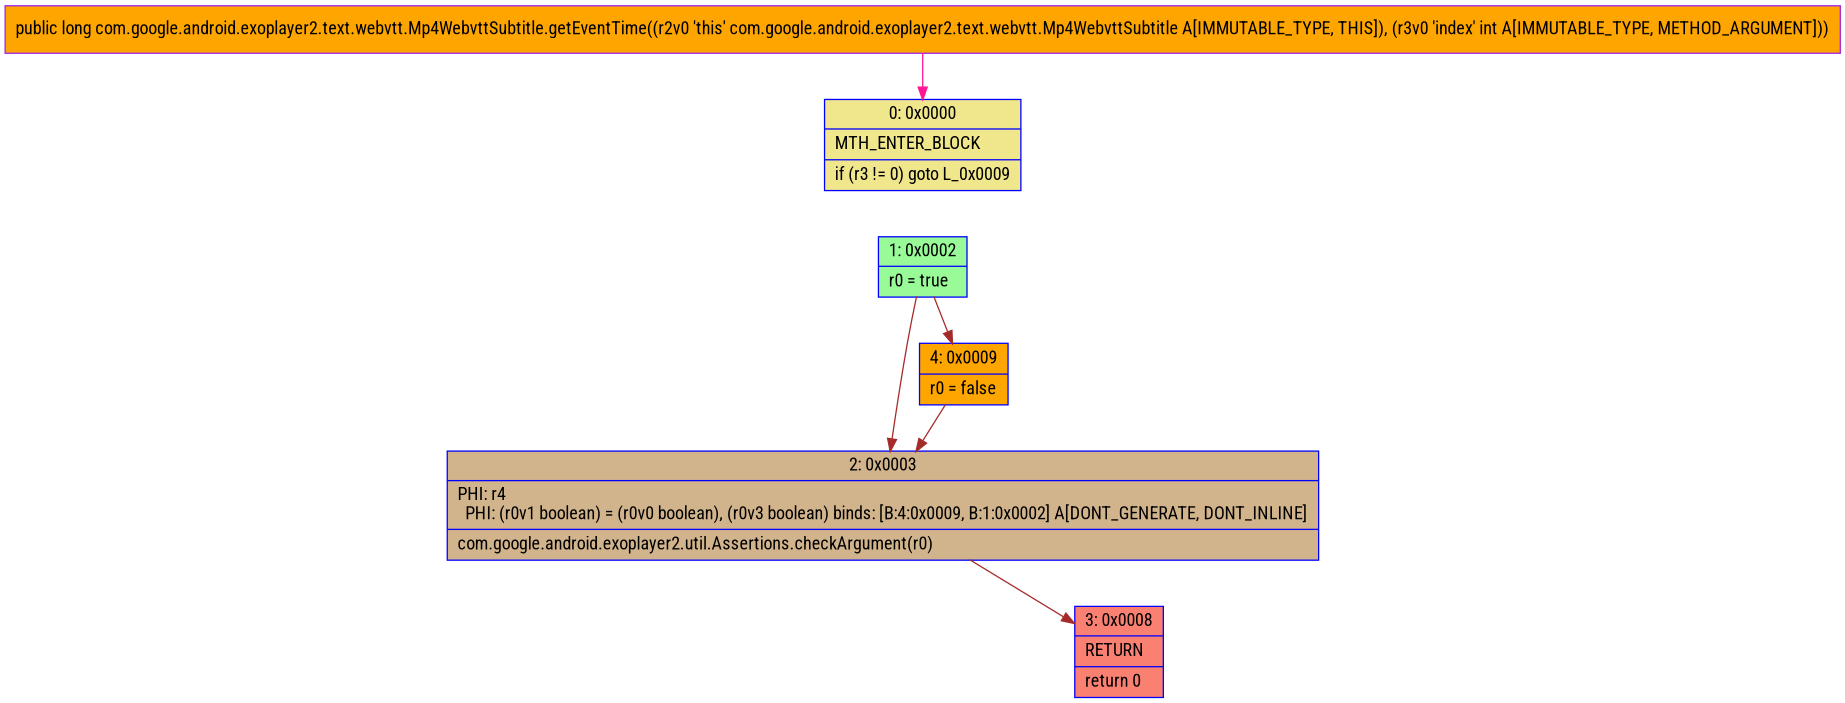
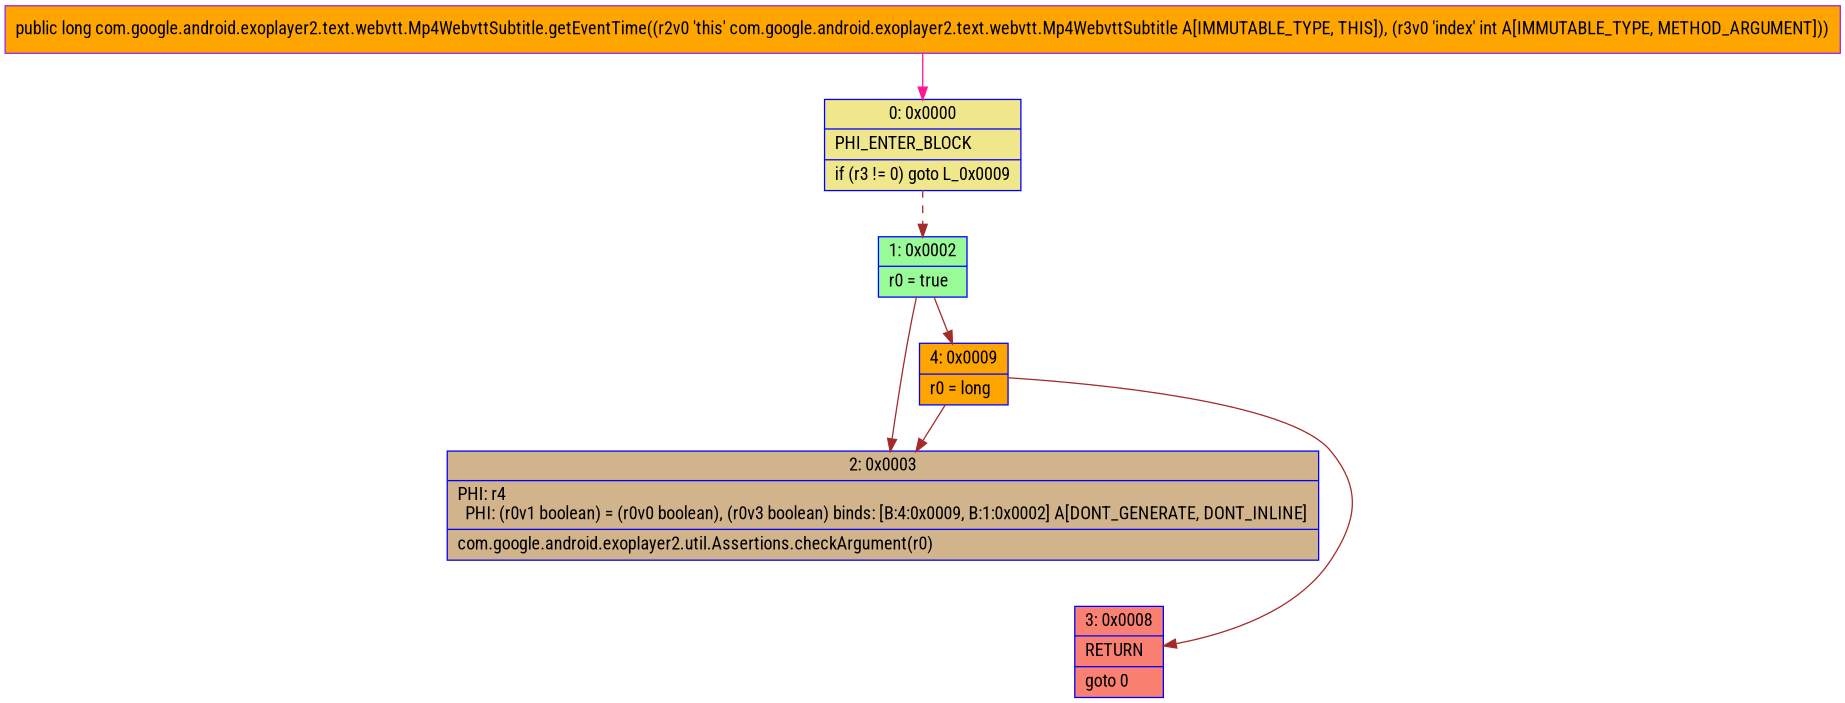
node "0: 0x0000": text "MTH_ENTER_BLOCK" -> "PHI_ENTER_BLOCK"
edge "0: 0x0000" -> "1: 0x0002": added
node "4: 0x0009": text "r0 = false" -> "r0 = long"
edge "2: 0x0003" -> "3: 0x0008": now "4: 0x0009" -> "3: 0x0008"
node "3: 0x0008": text "return 0" -> "goto 0"
